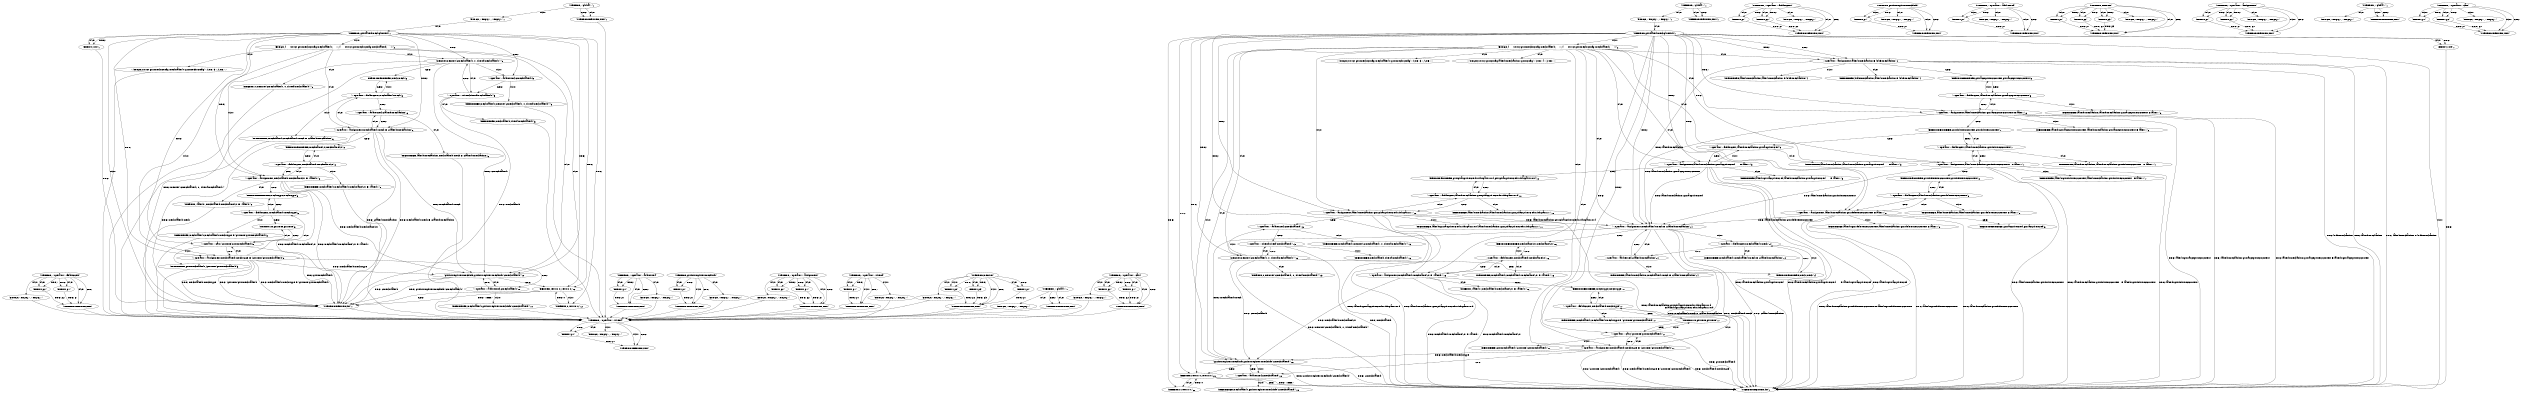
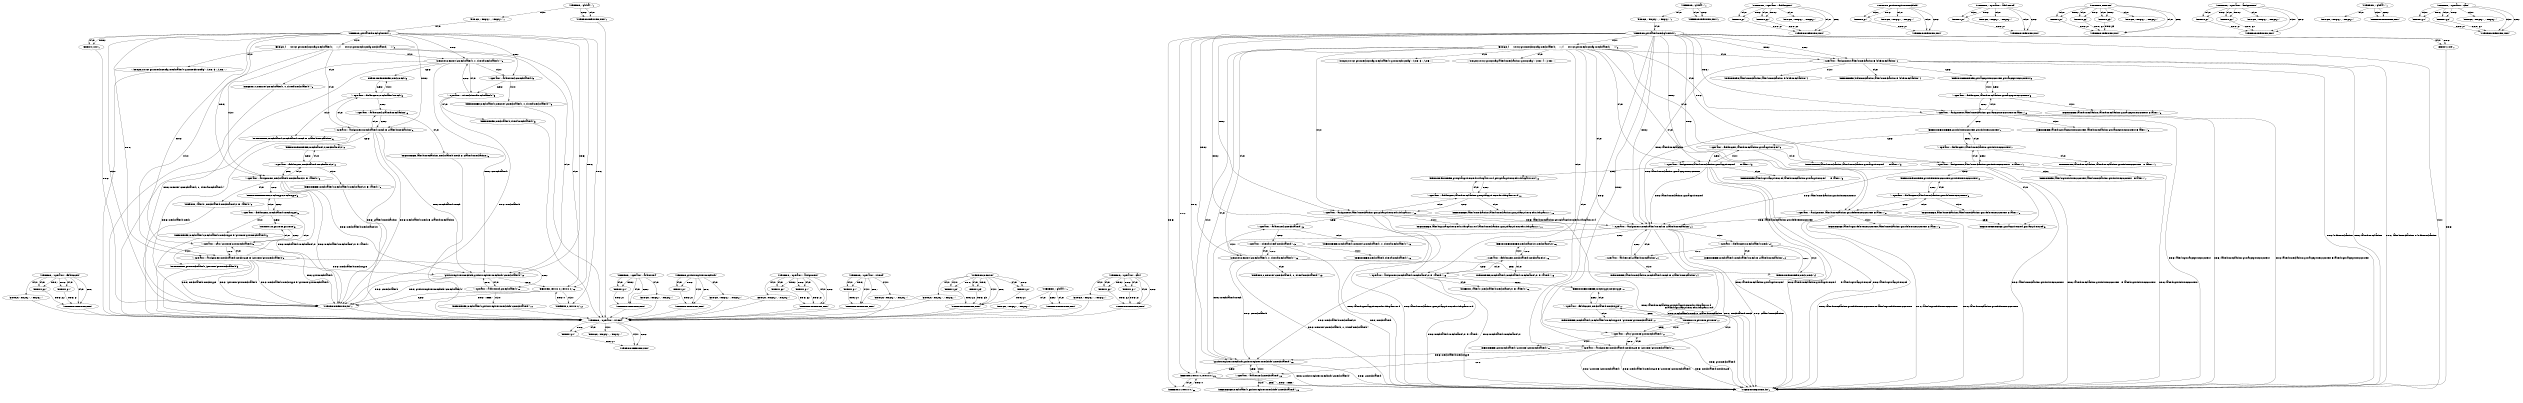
edge "(<operator>.fieldAccess,iakerb_mechanism.gss_acquire_cred)" -> "(FIELD_IDENTIFIER,gss_acquire_cred,gss_acquire_cred)": added, label "AST:"
